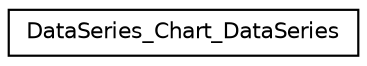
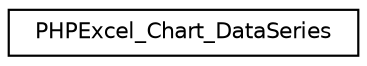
node "DataSeries_Chart_DataSeries": label "DataSeries_Chart_DataSeries" -> "PHPExcel_Chart_DataSeries"
